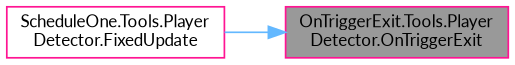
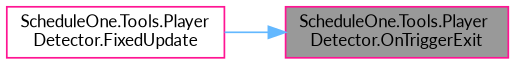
node "OnTriggerExit.Tools.Player Detector.OnTriggerExit": label "OnTriggerExit.Tools.Player Detector.OnTriggerExit" -> "ScheduleOne.Tools.Player Detector.OnTriggerExit"
